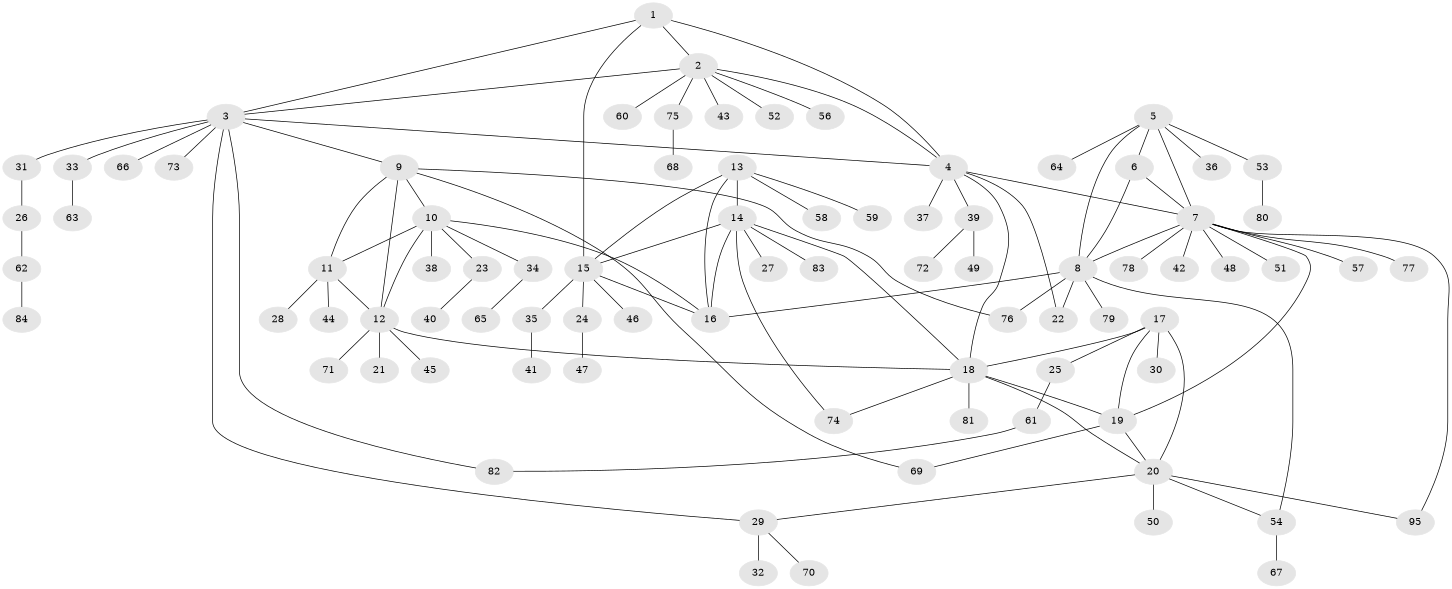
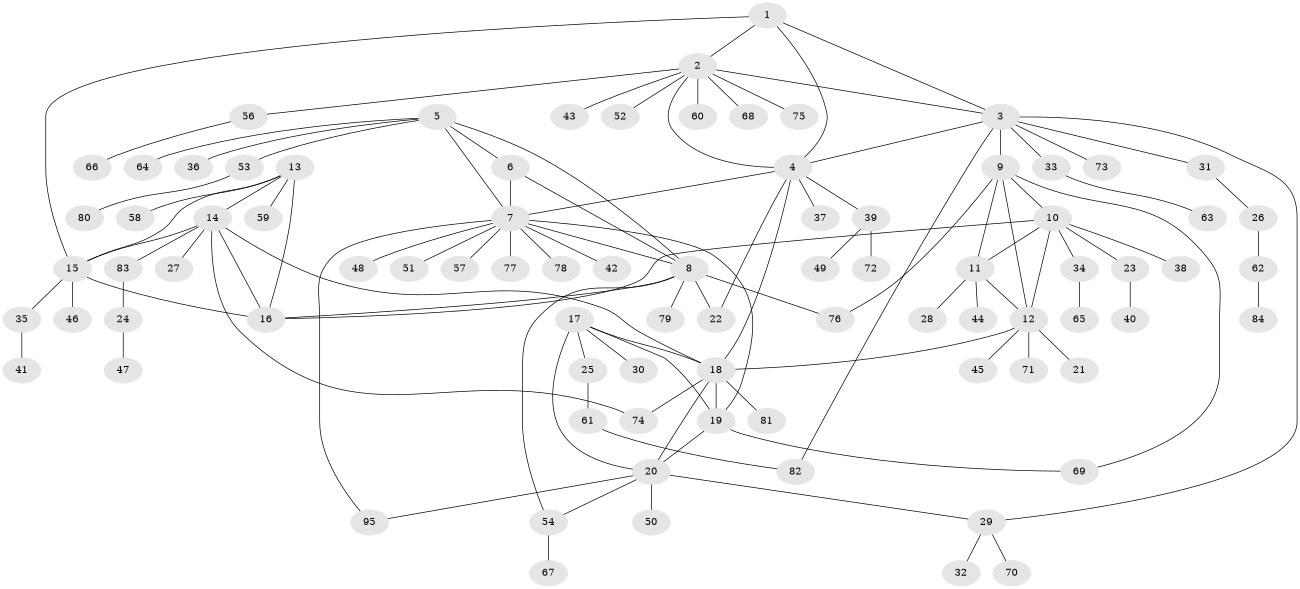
edge "3" -- "66": now "56" -- "66"
edge "75" -- "68": now "2" -- "68"
edge "15" -- "24": now "83" -- "24"
